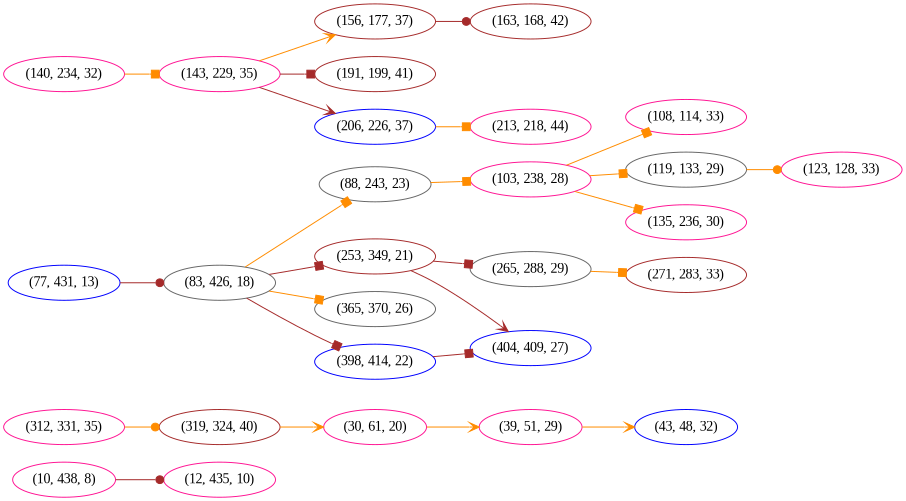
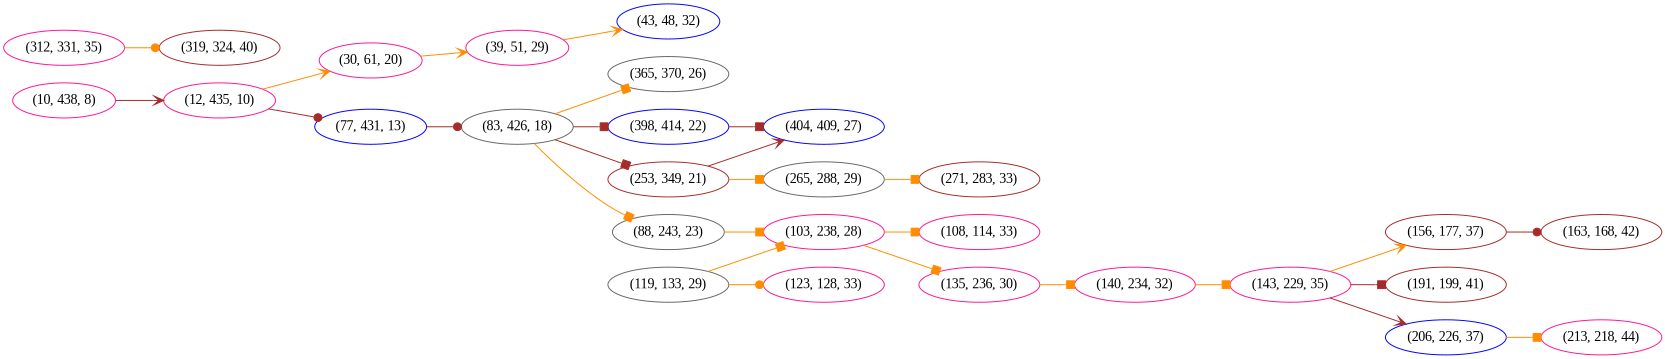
edge "(12, 435, 10)" -> "(77, 431, 13)": added
edge "(103, 238, 28)" -> "(119, 133, 29)": reversed
edge "(253, 349, 21)" -> "(265, 288, 29)": color brown -> darkorange
edge "(135, 236, 30)" -> "(140, 234, 32)": added
edge "(319, 324, 40)" -> "(30, 61, 20)": now "(12, 435, 10)" -> "(30, 61, 20)"
edge "(10, 438, 8)" -> "(12, 435, 10)": arrowhead dot -> vee
